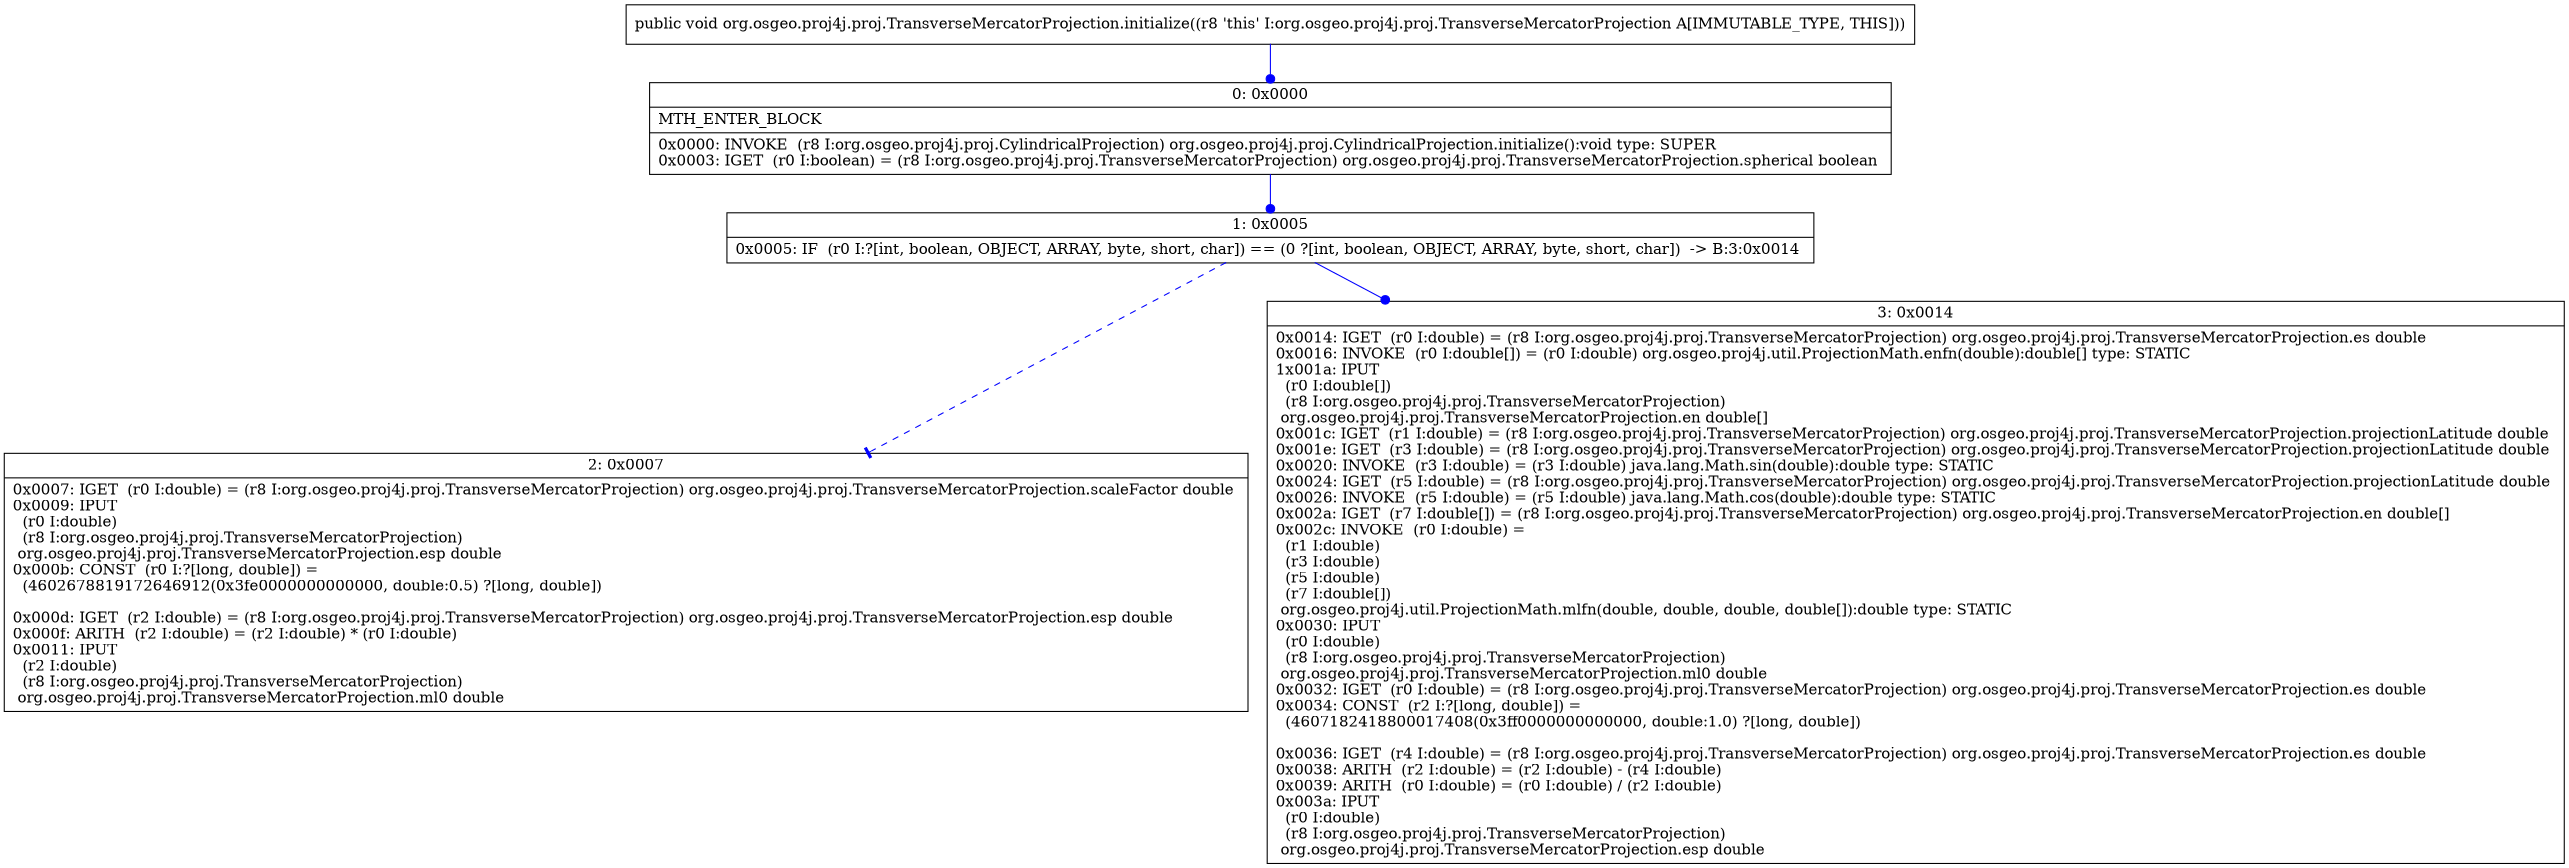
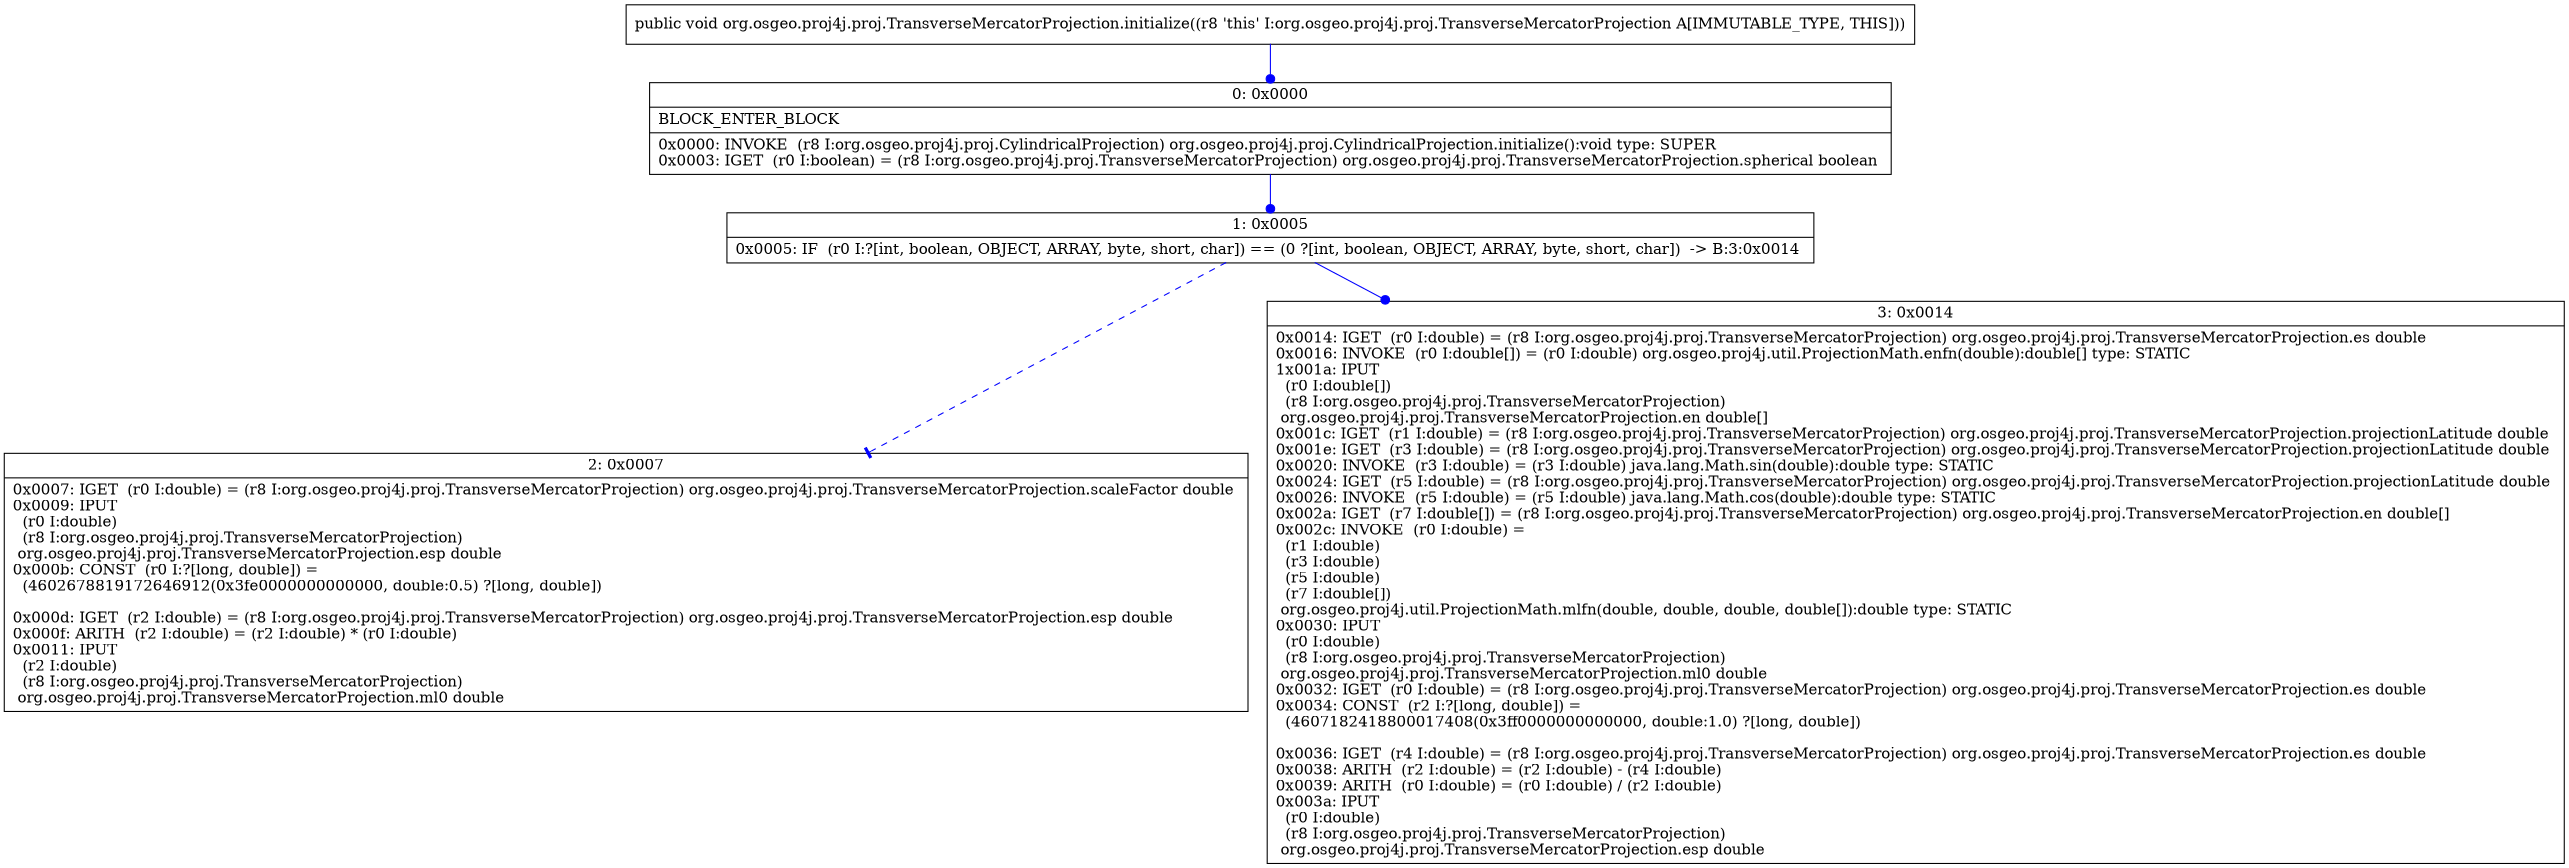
node "0: 0x0000": text "MTH_ENTER_BLOCK" -> "BLOCK_ENTER_BLOCK"
